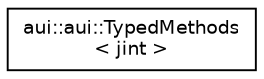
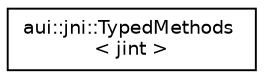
node "aui::aui::TypedMethods < jint >": label "aui::aui::TypedMethods < jint >" -> "aui::jni::TypedMethods < jint >"
